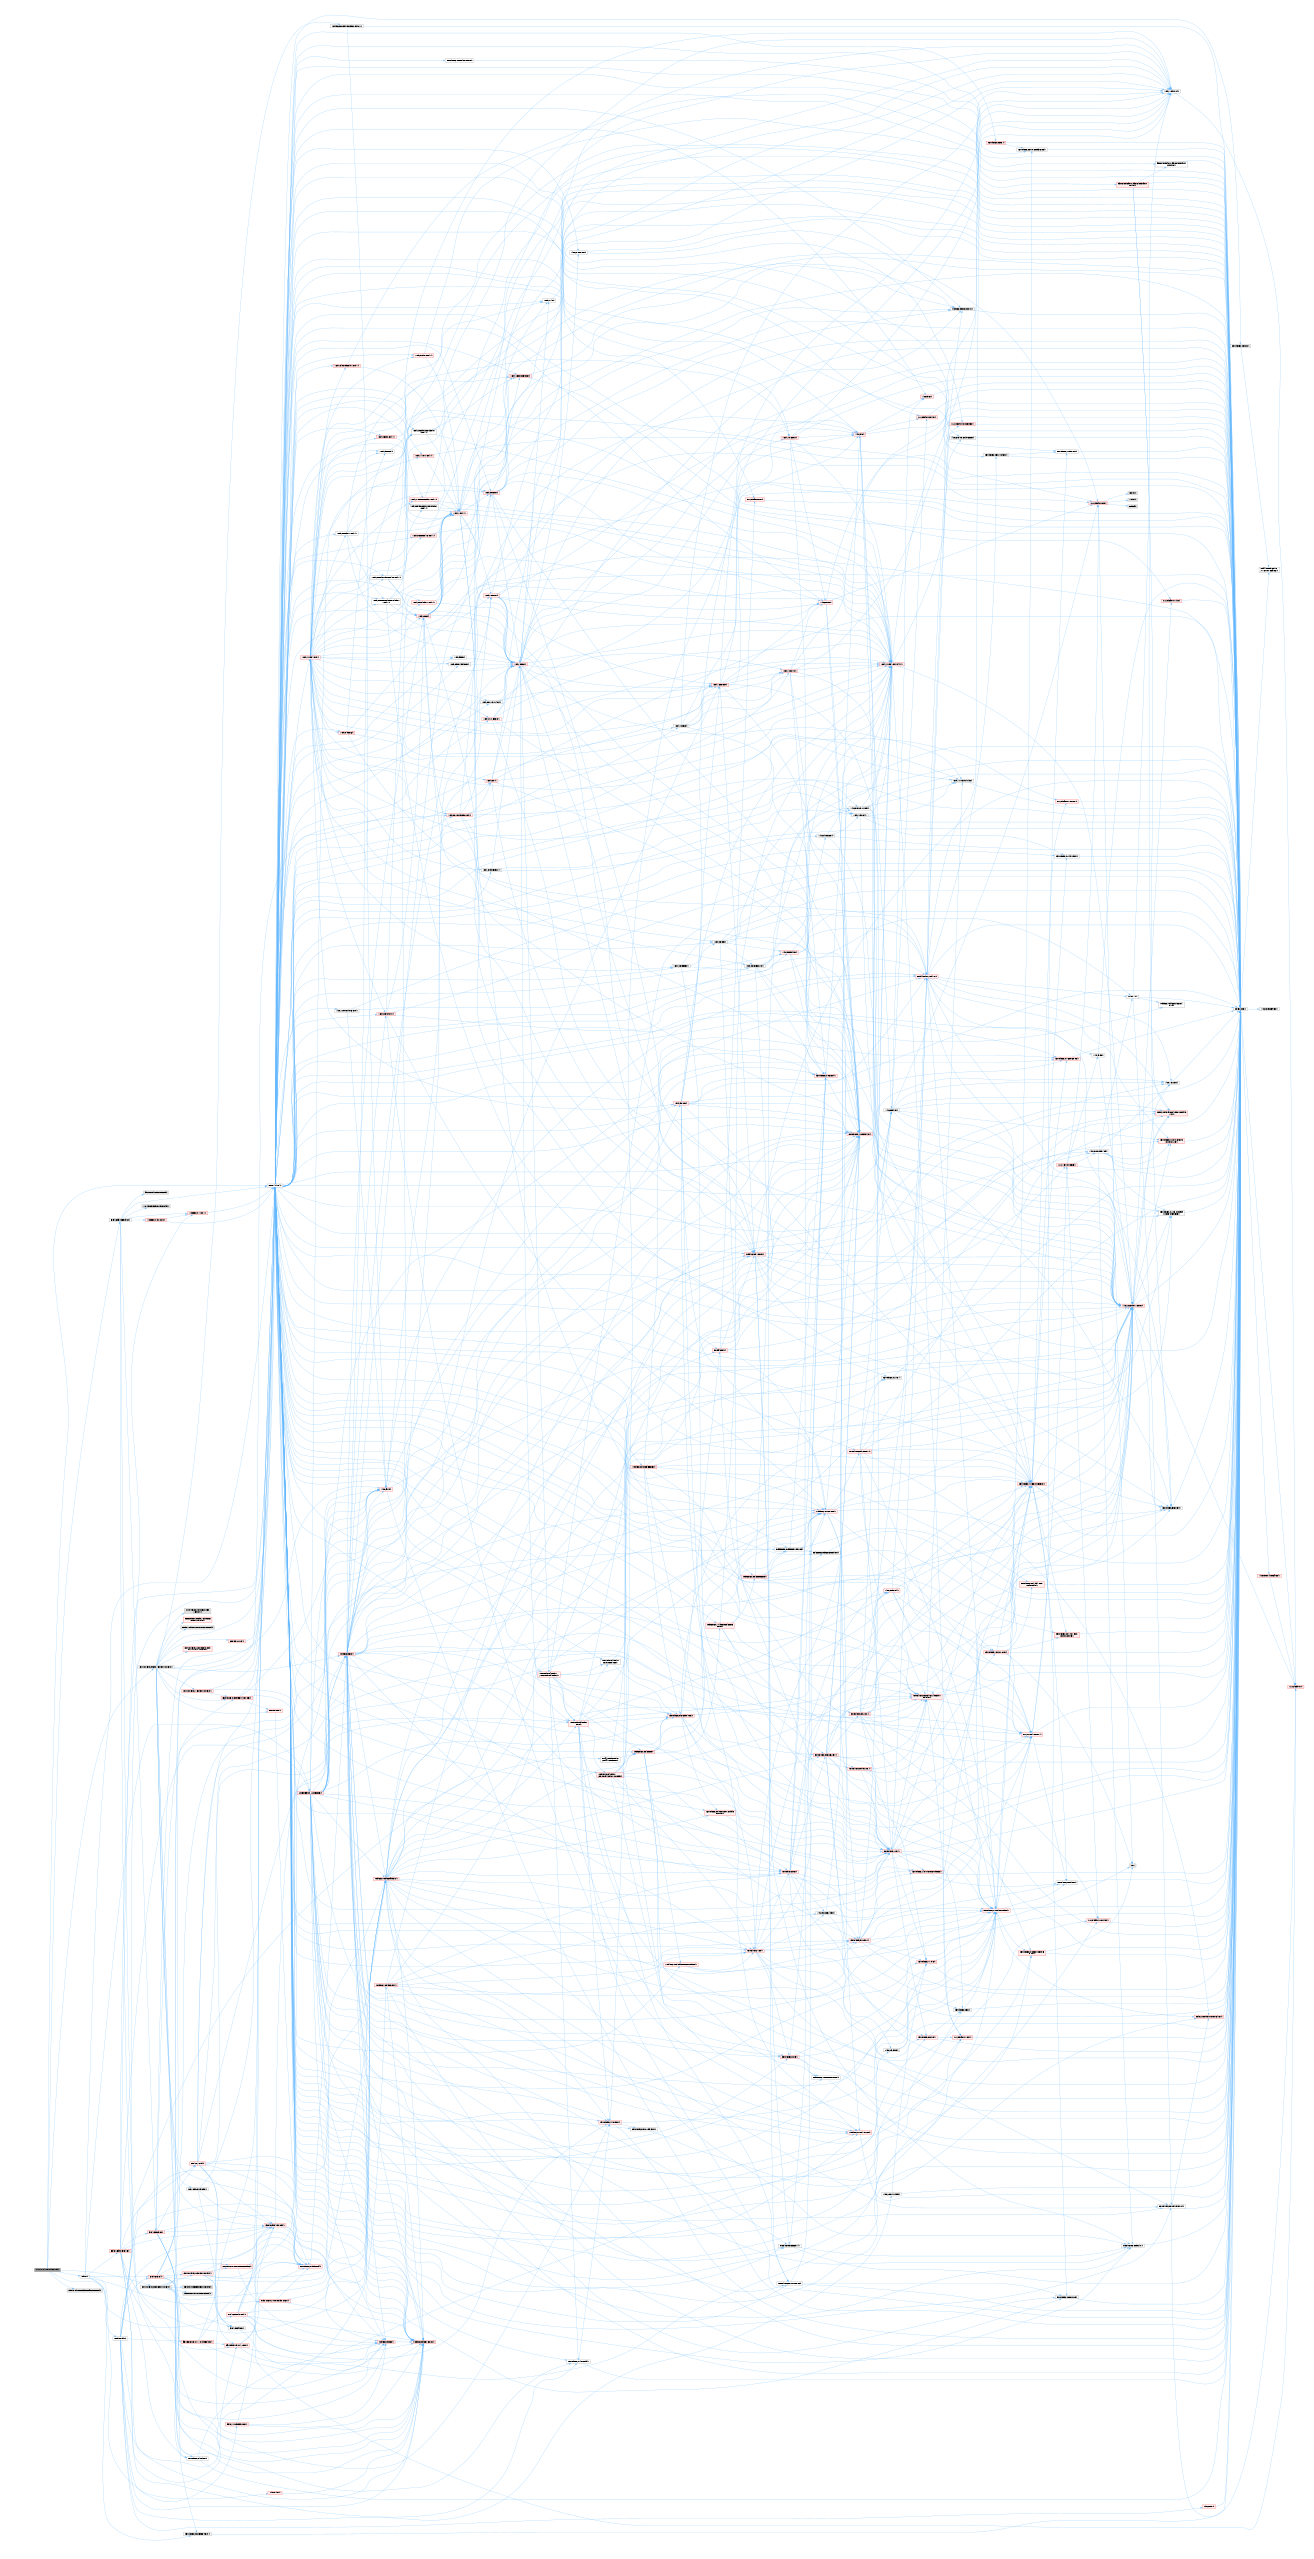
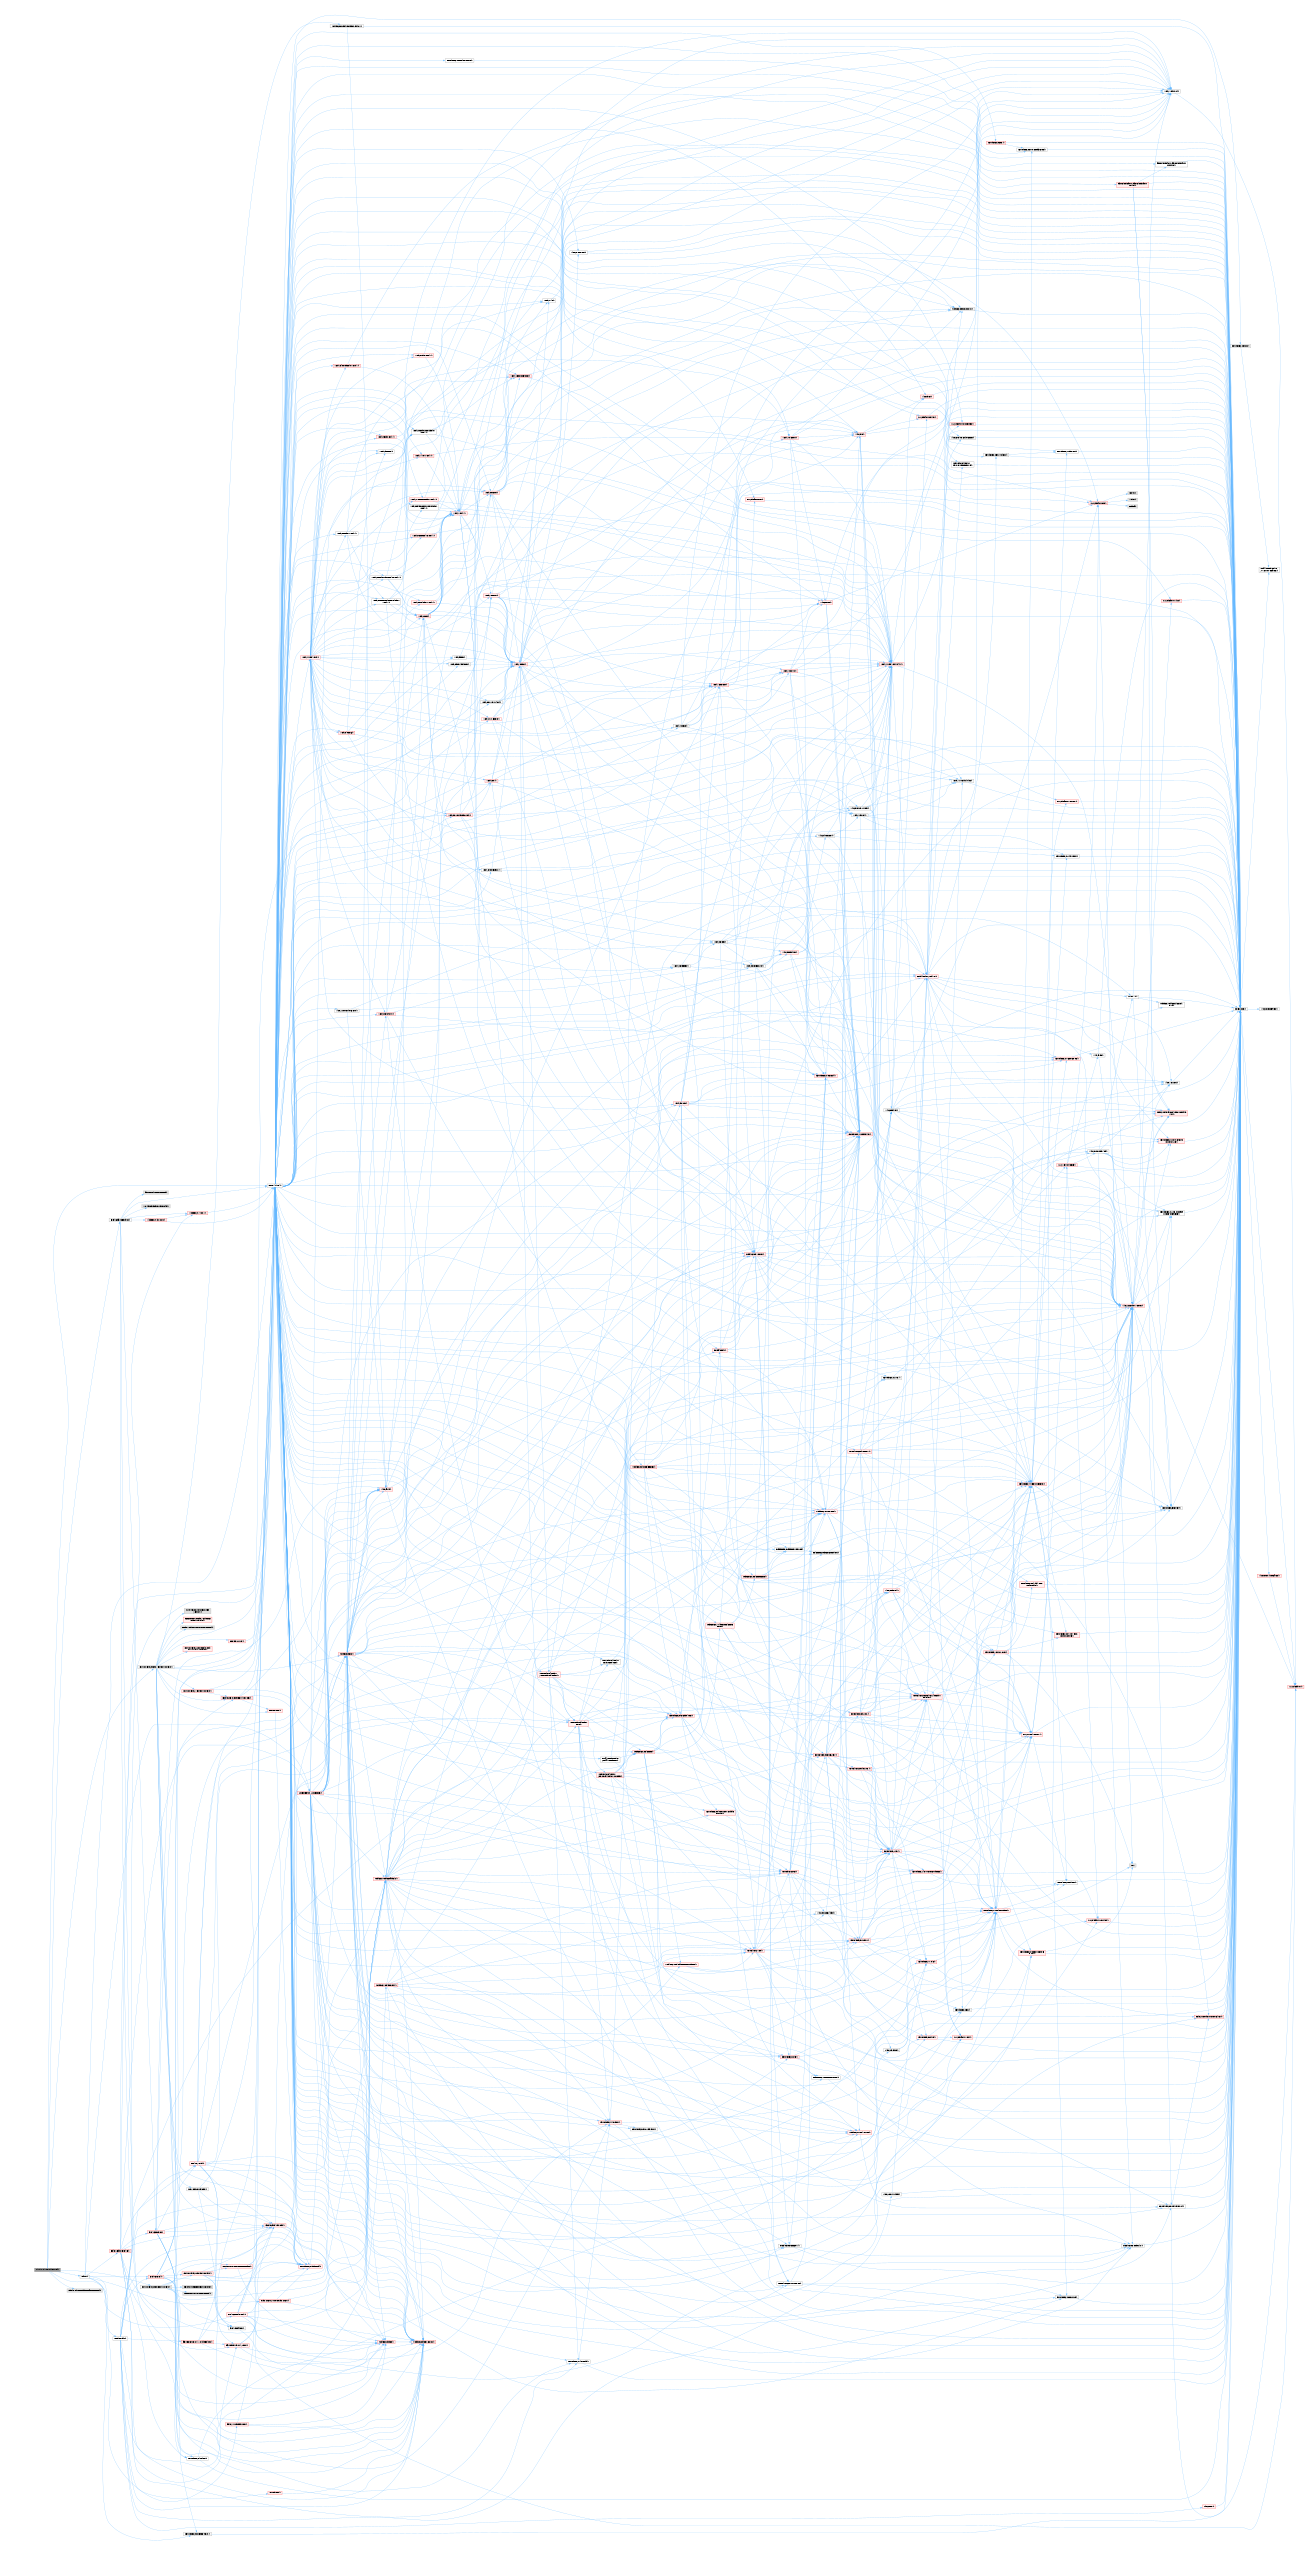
node "Internationalization /TextNamespaceFwd.h": added
node "HitProxies.h": label "HitProxies.h" -> "Containers.h"
